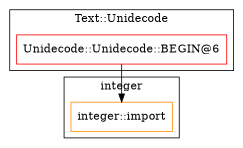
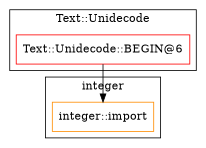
node "Unidecode::Unidecode::BEGIN@6": label "Unidecode::Unidecode::BEGIN@6" -> "Text::Unidecode::BEGIN@6"
